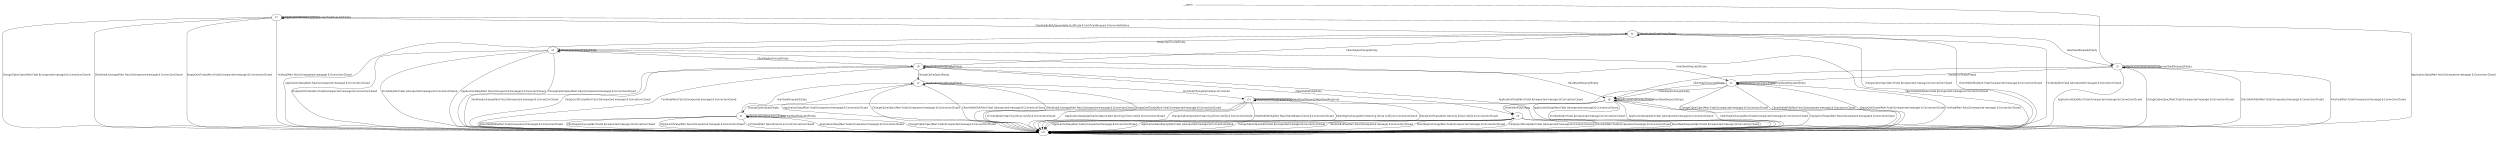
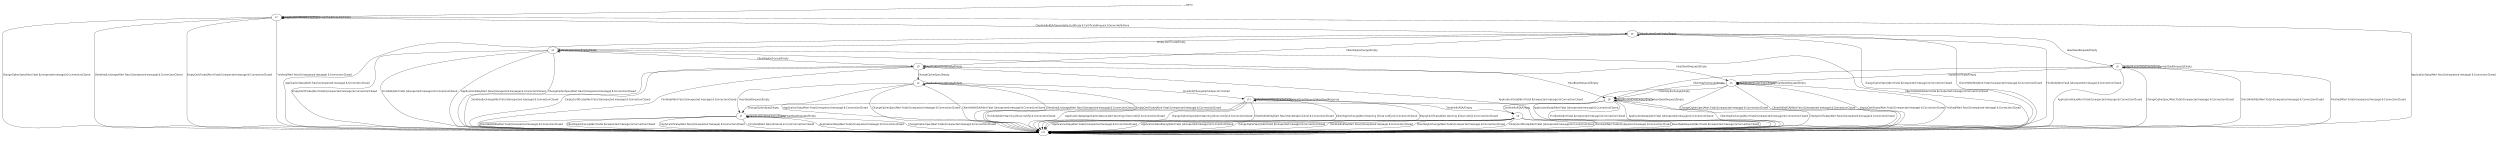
edge "__start0" -> "s5": now "__start0" -> "s7"
edge "s1" -> "s2": reversed
edge "s9" -> "s0": now "s12" -> "s0"
